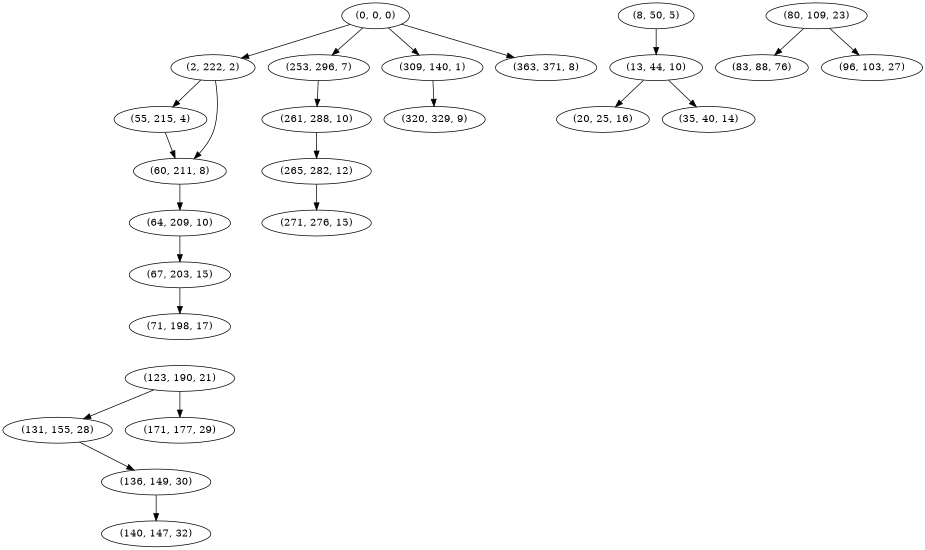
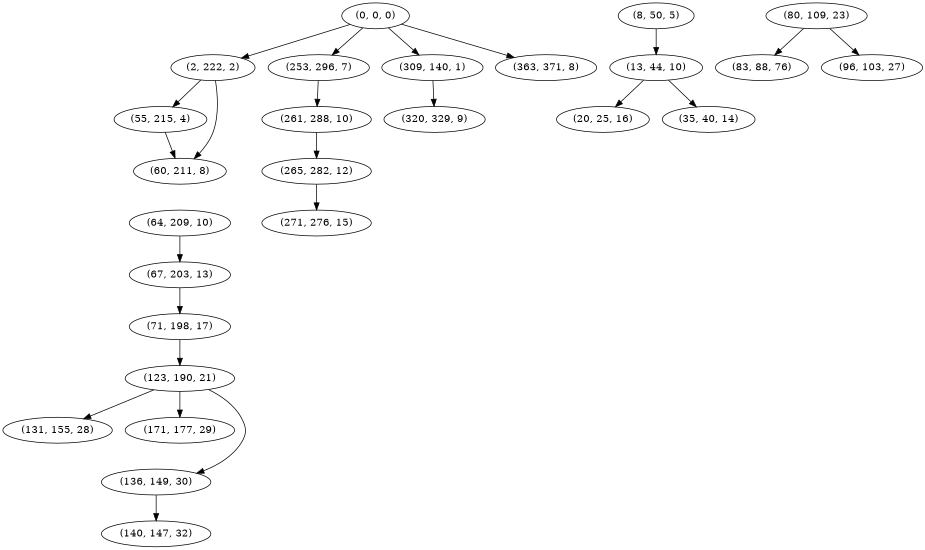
edge "(60, 211, 8)" -> "(64, 209, 10)": removed
node "(67, 203, 15)": label "(67, 203, 15)" -> "(67, 203, 13)"
edge "(71, 198, 17)" -> "(123, 190, 21)": added
edge "(131, 155, 28)" -> "(136, 149, 30)": now "(123, 190, 21)" -> "(136, 149, 30)"
